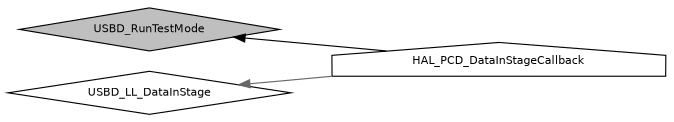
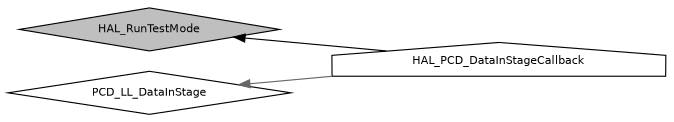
node "USBD_RunTestMode": label "USBD_RunTestMode" -> "HAL_RunTestMode"
node "USBD_LL_DataInStage": label "USBD_LL_DataInStage" -> "PCD_LL_DataInStage"
